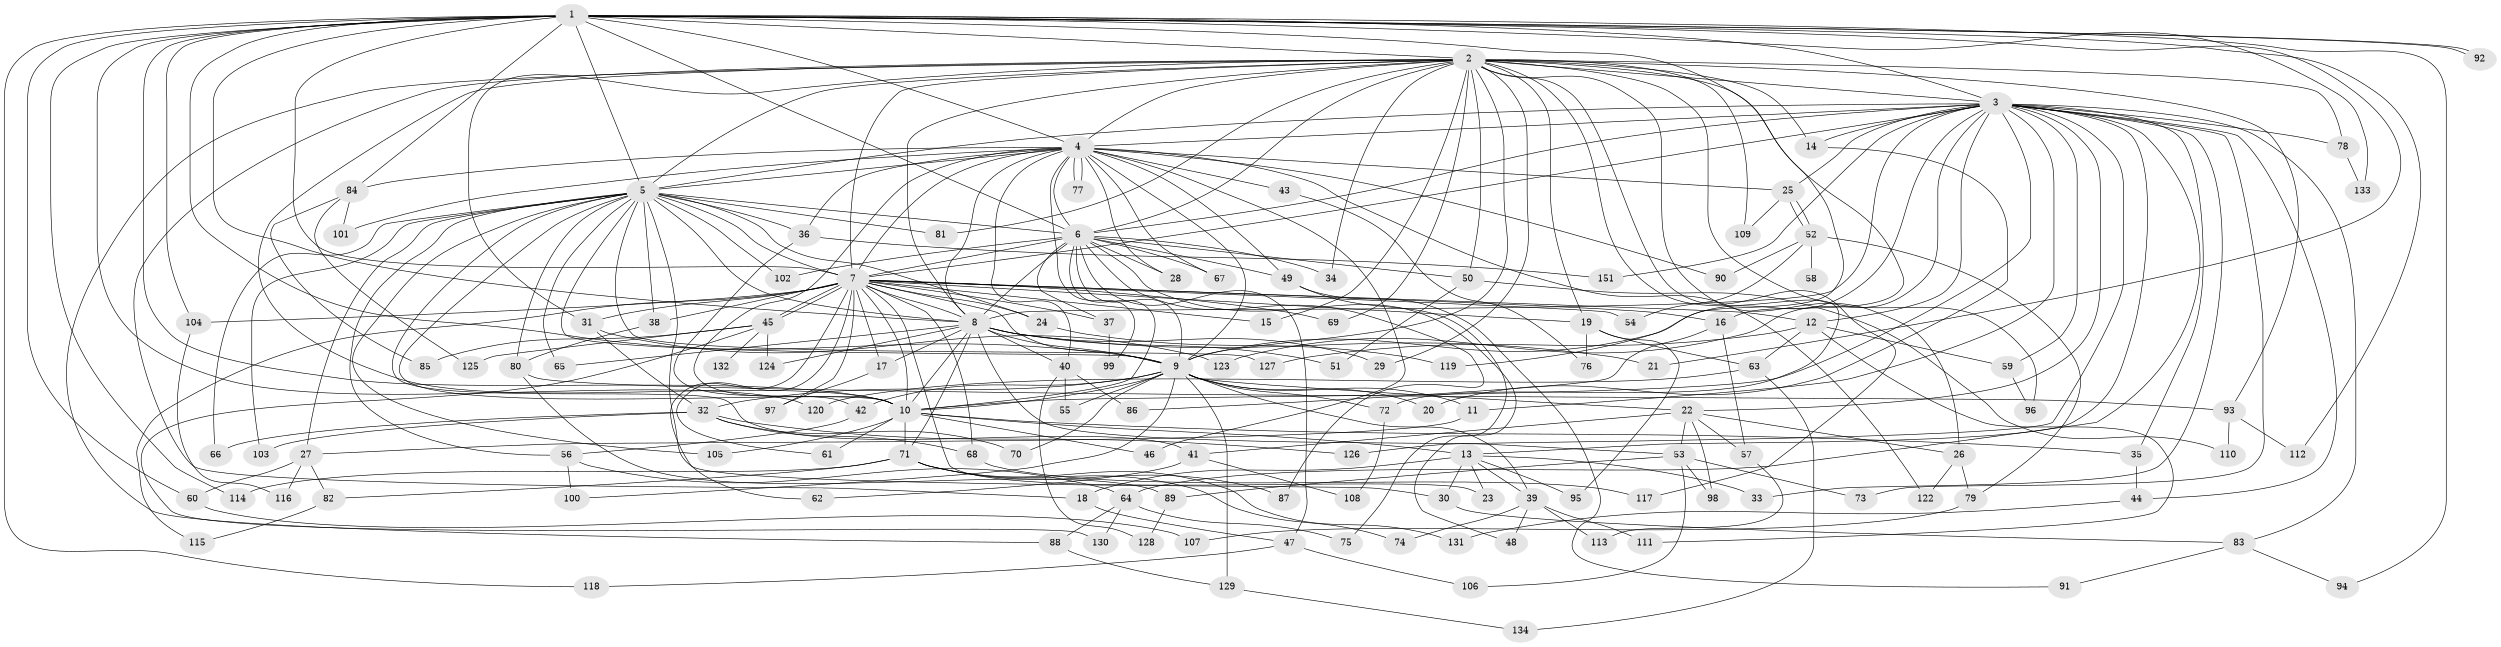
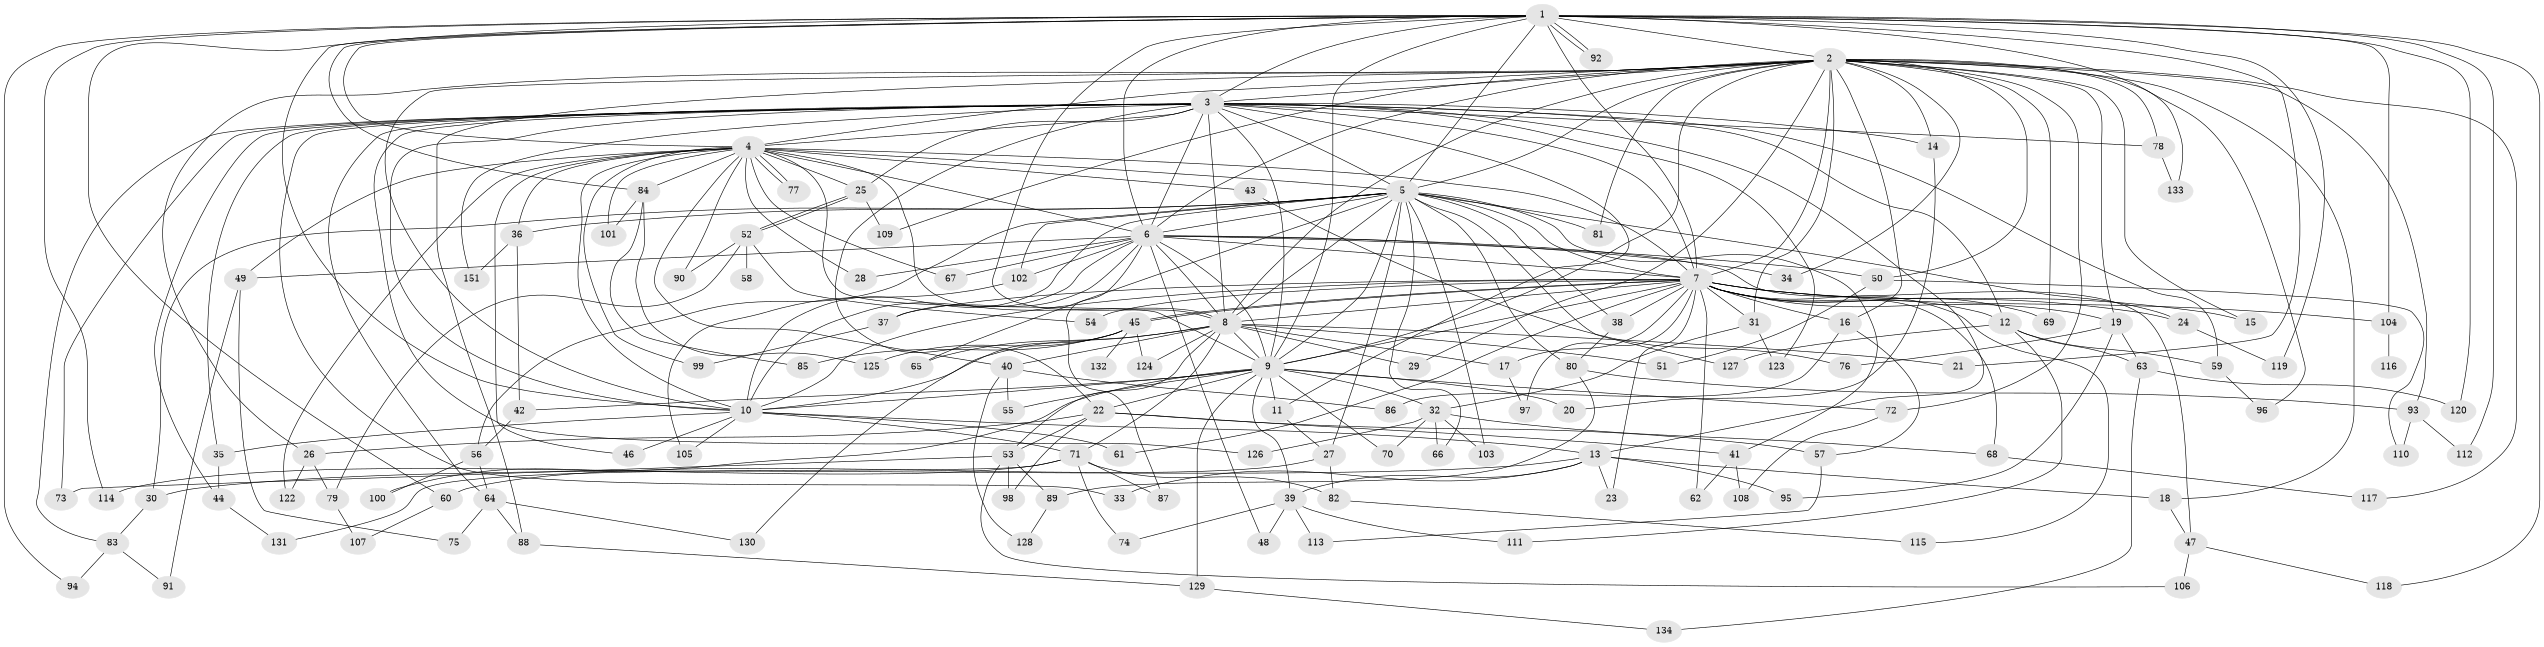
edge "5" -- "105": now "102" -- "105"
edge "27" -- "116": removed
